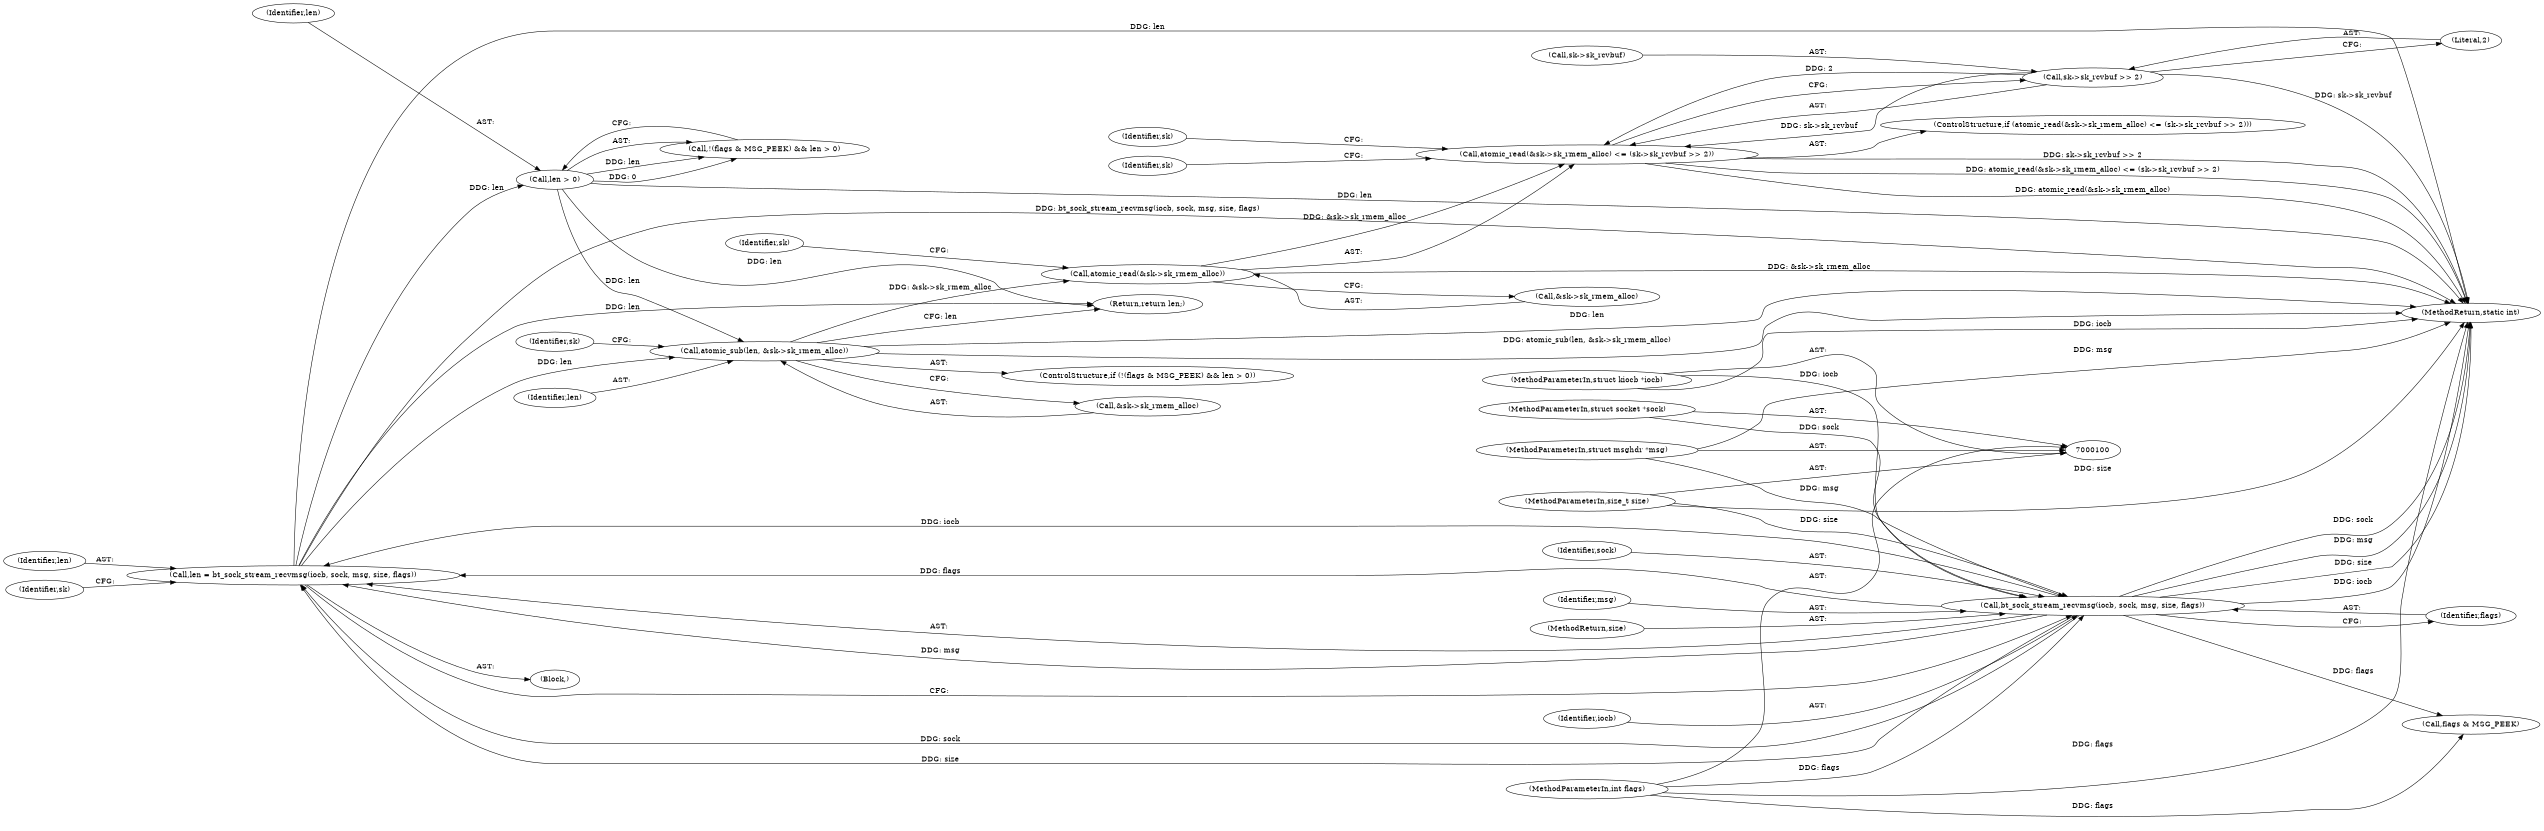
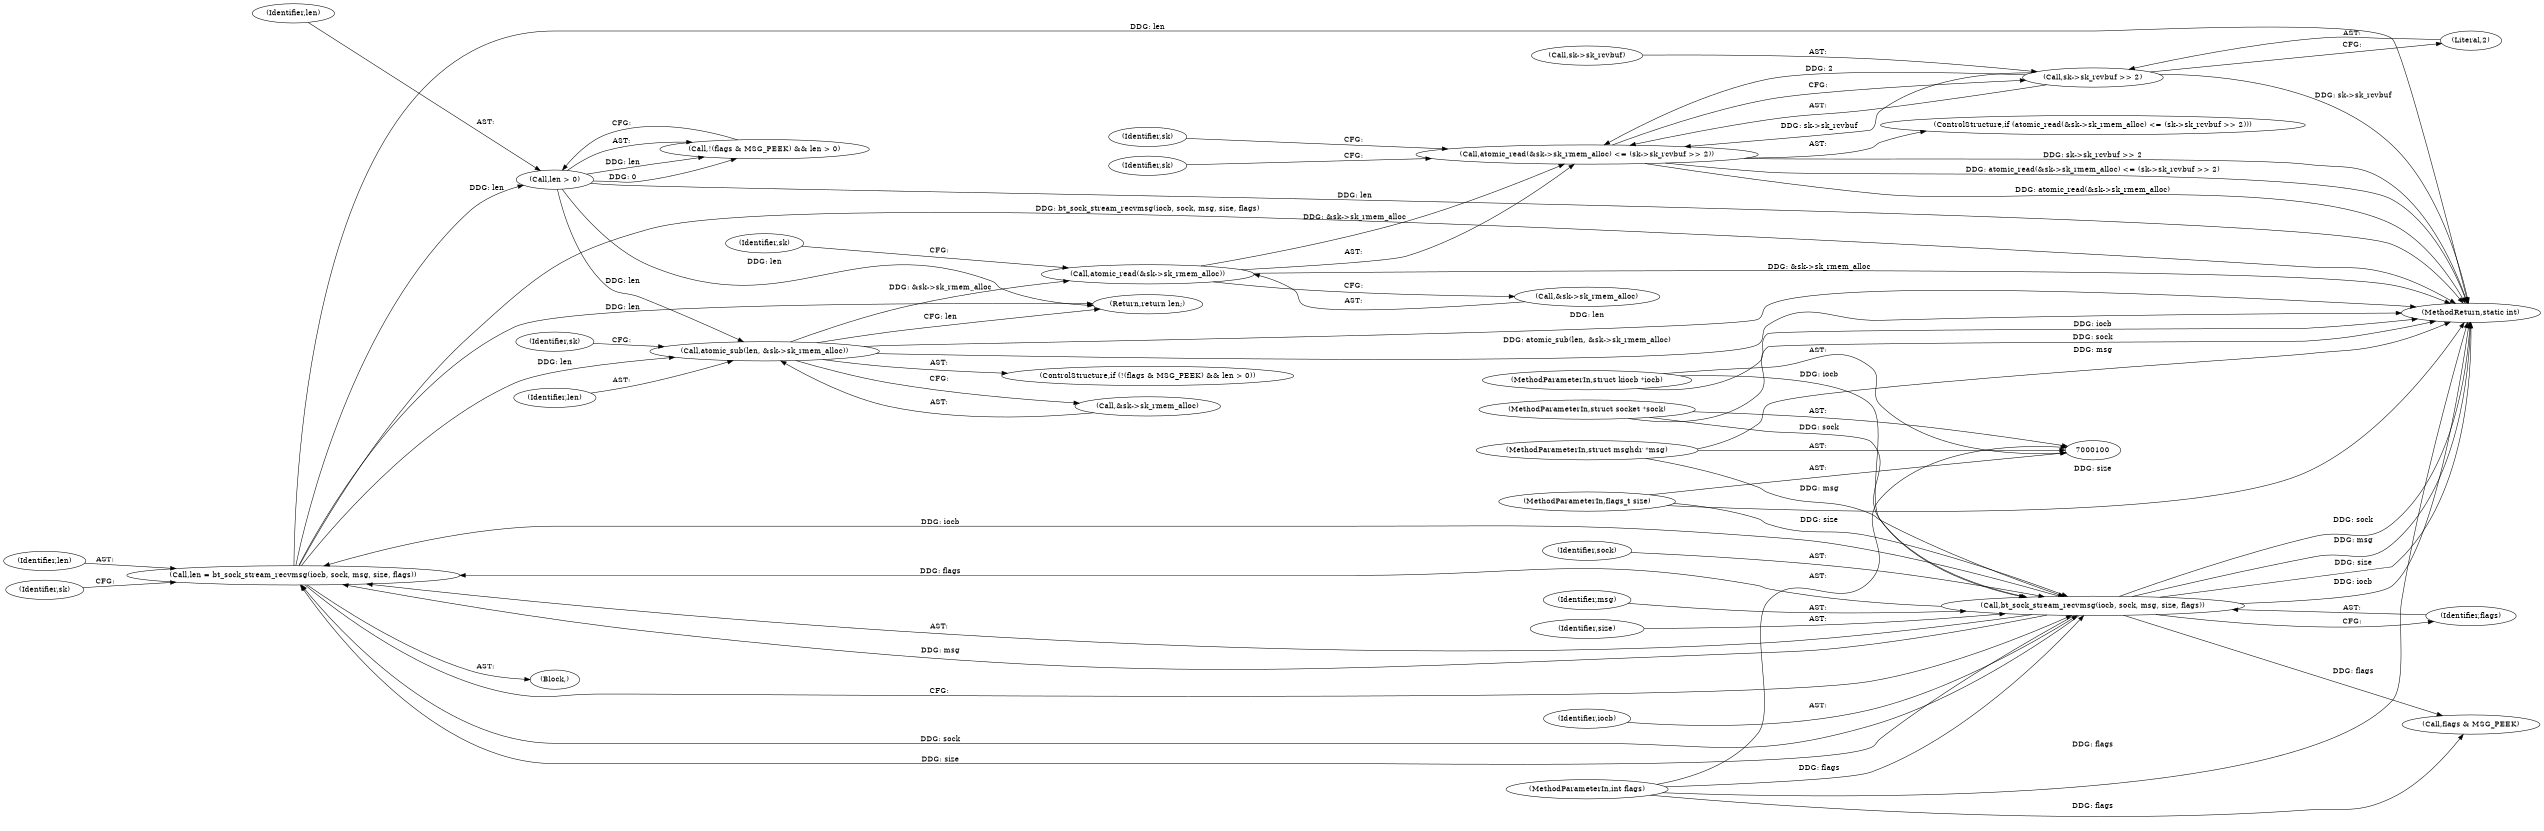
edge "(MethodParameterIn,struct socket *sock)" -> "(MethodReturn,static int)": added, label "DDG: sock"
node "(MethodParameterIn,size_t size)": label "(MethodParameterIn,size_t size)" -> "(MethodParameterIn,flags_t size)"
node "(MethodReturn,size)": label "(MethodReturn,size)" -> "(Identifier,size)"
